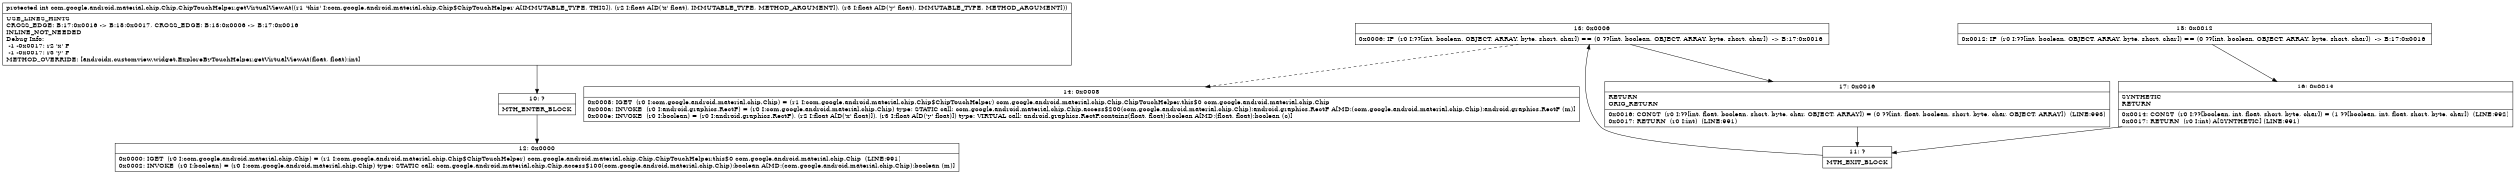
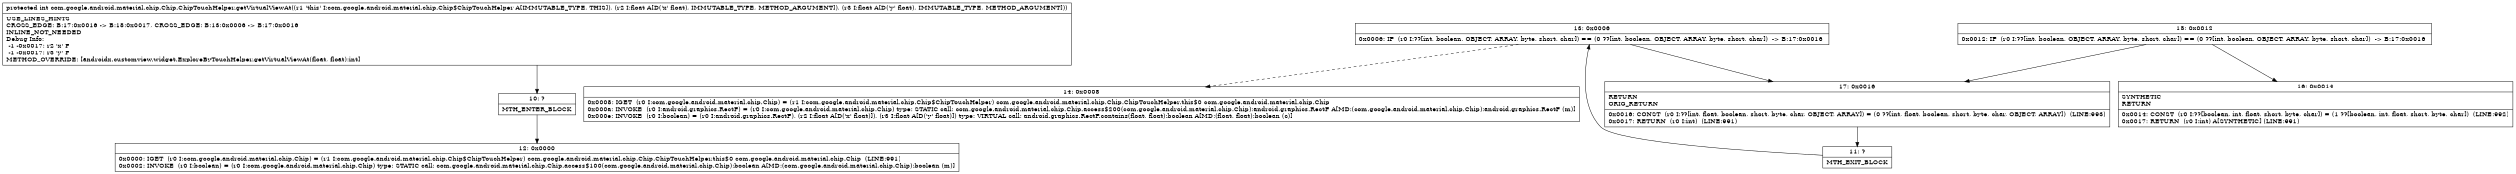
edge "15: 0x0012" -> "17: 0x0016": added
edge "16: 0x0014" -> "11: ?": removed
